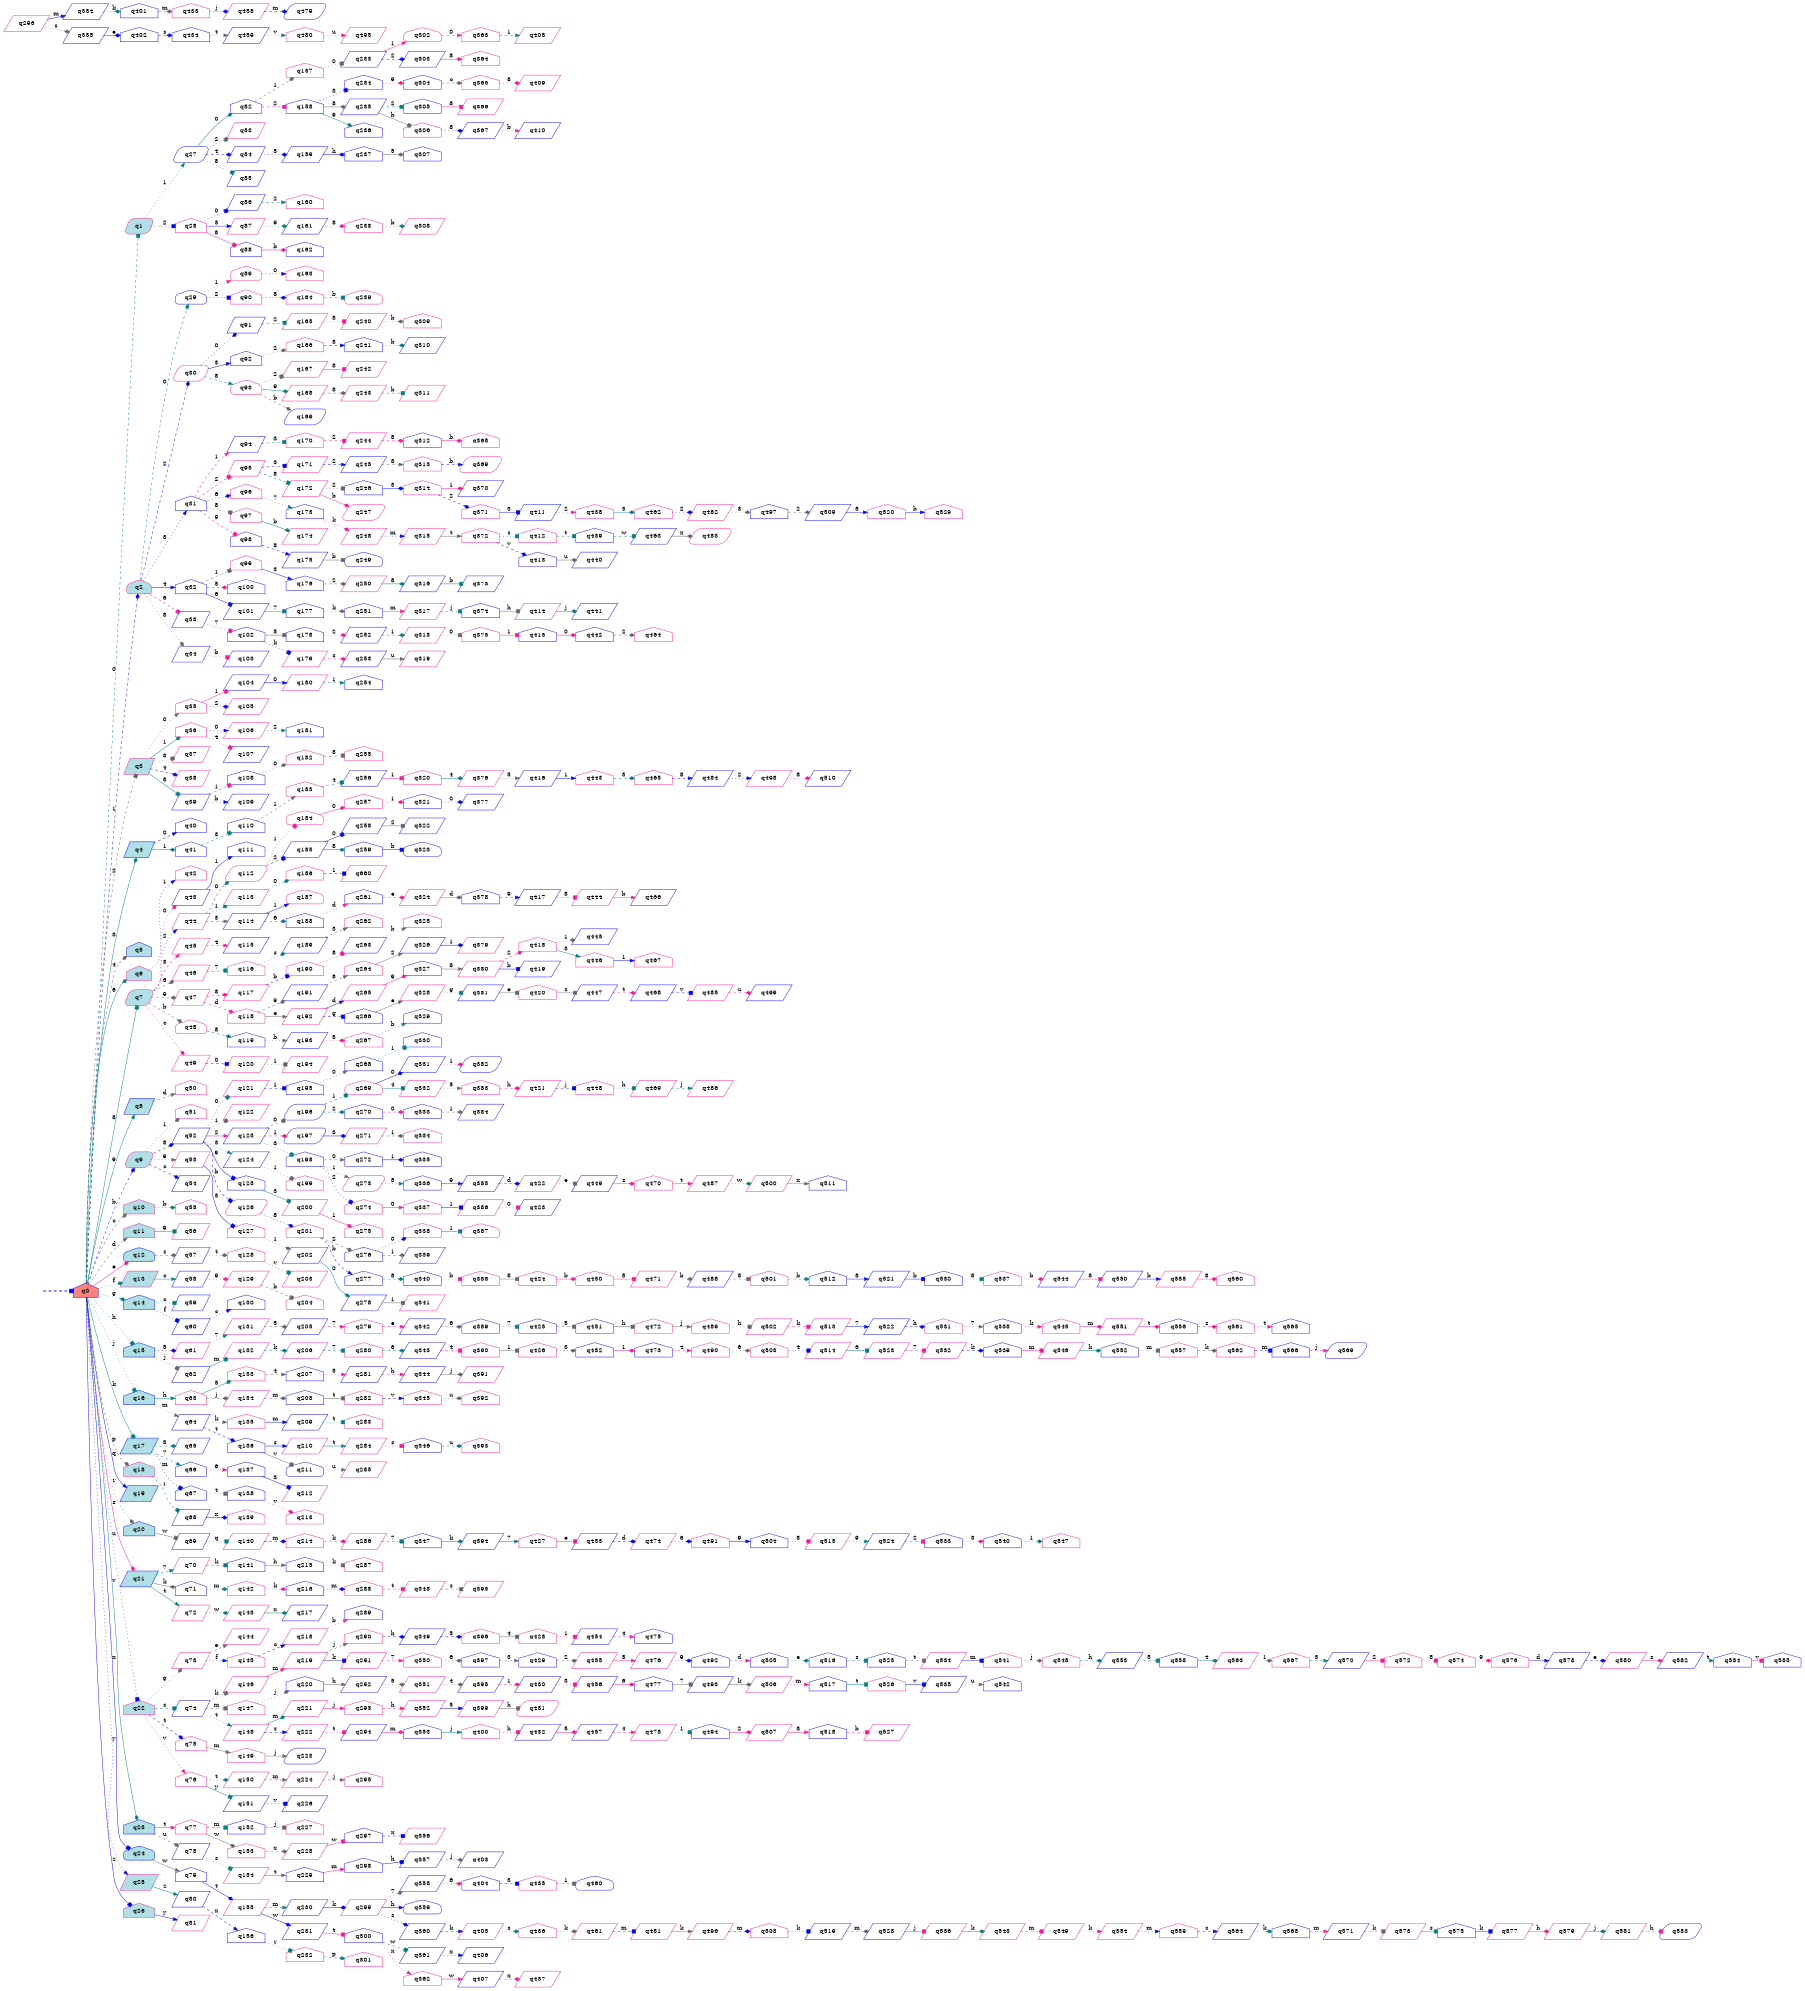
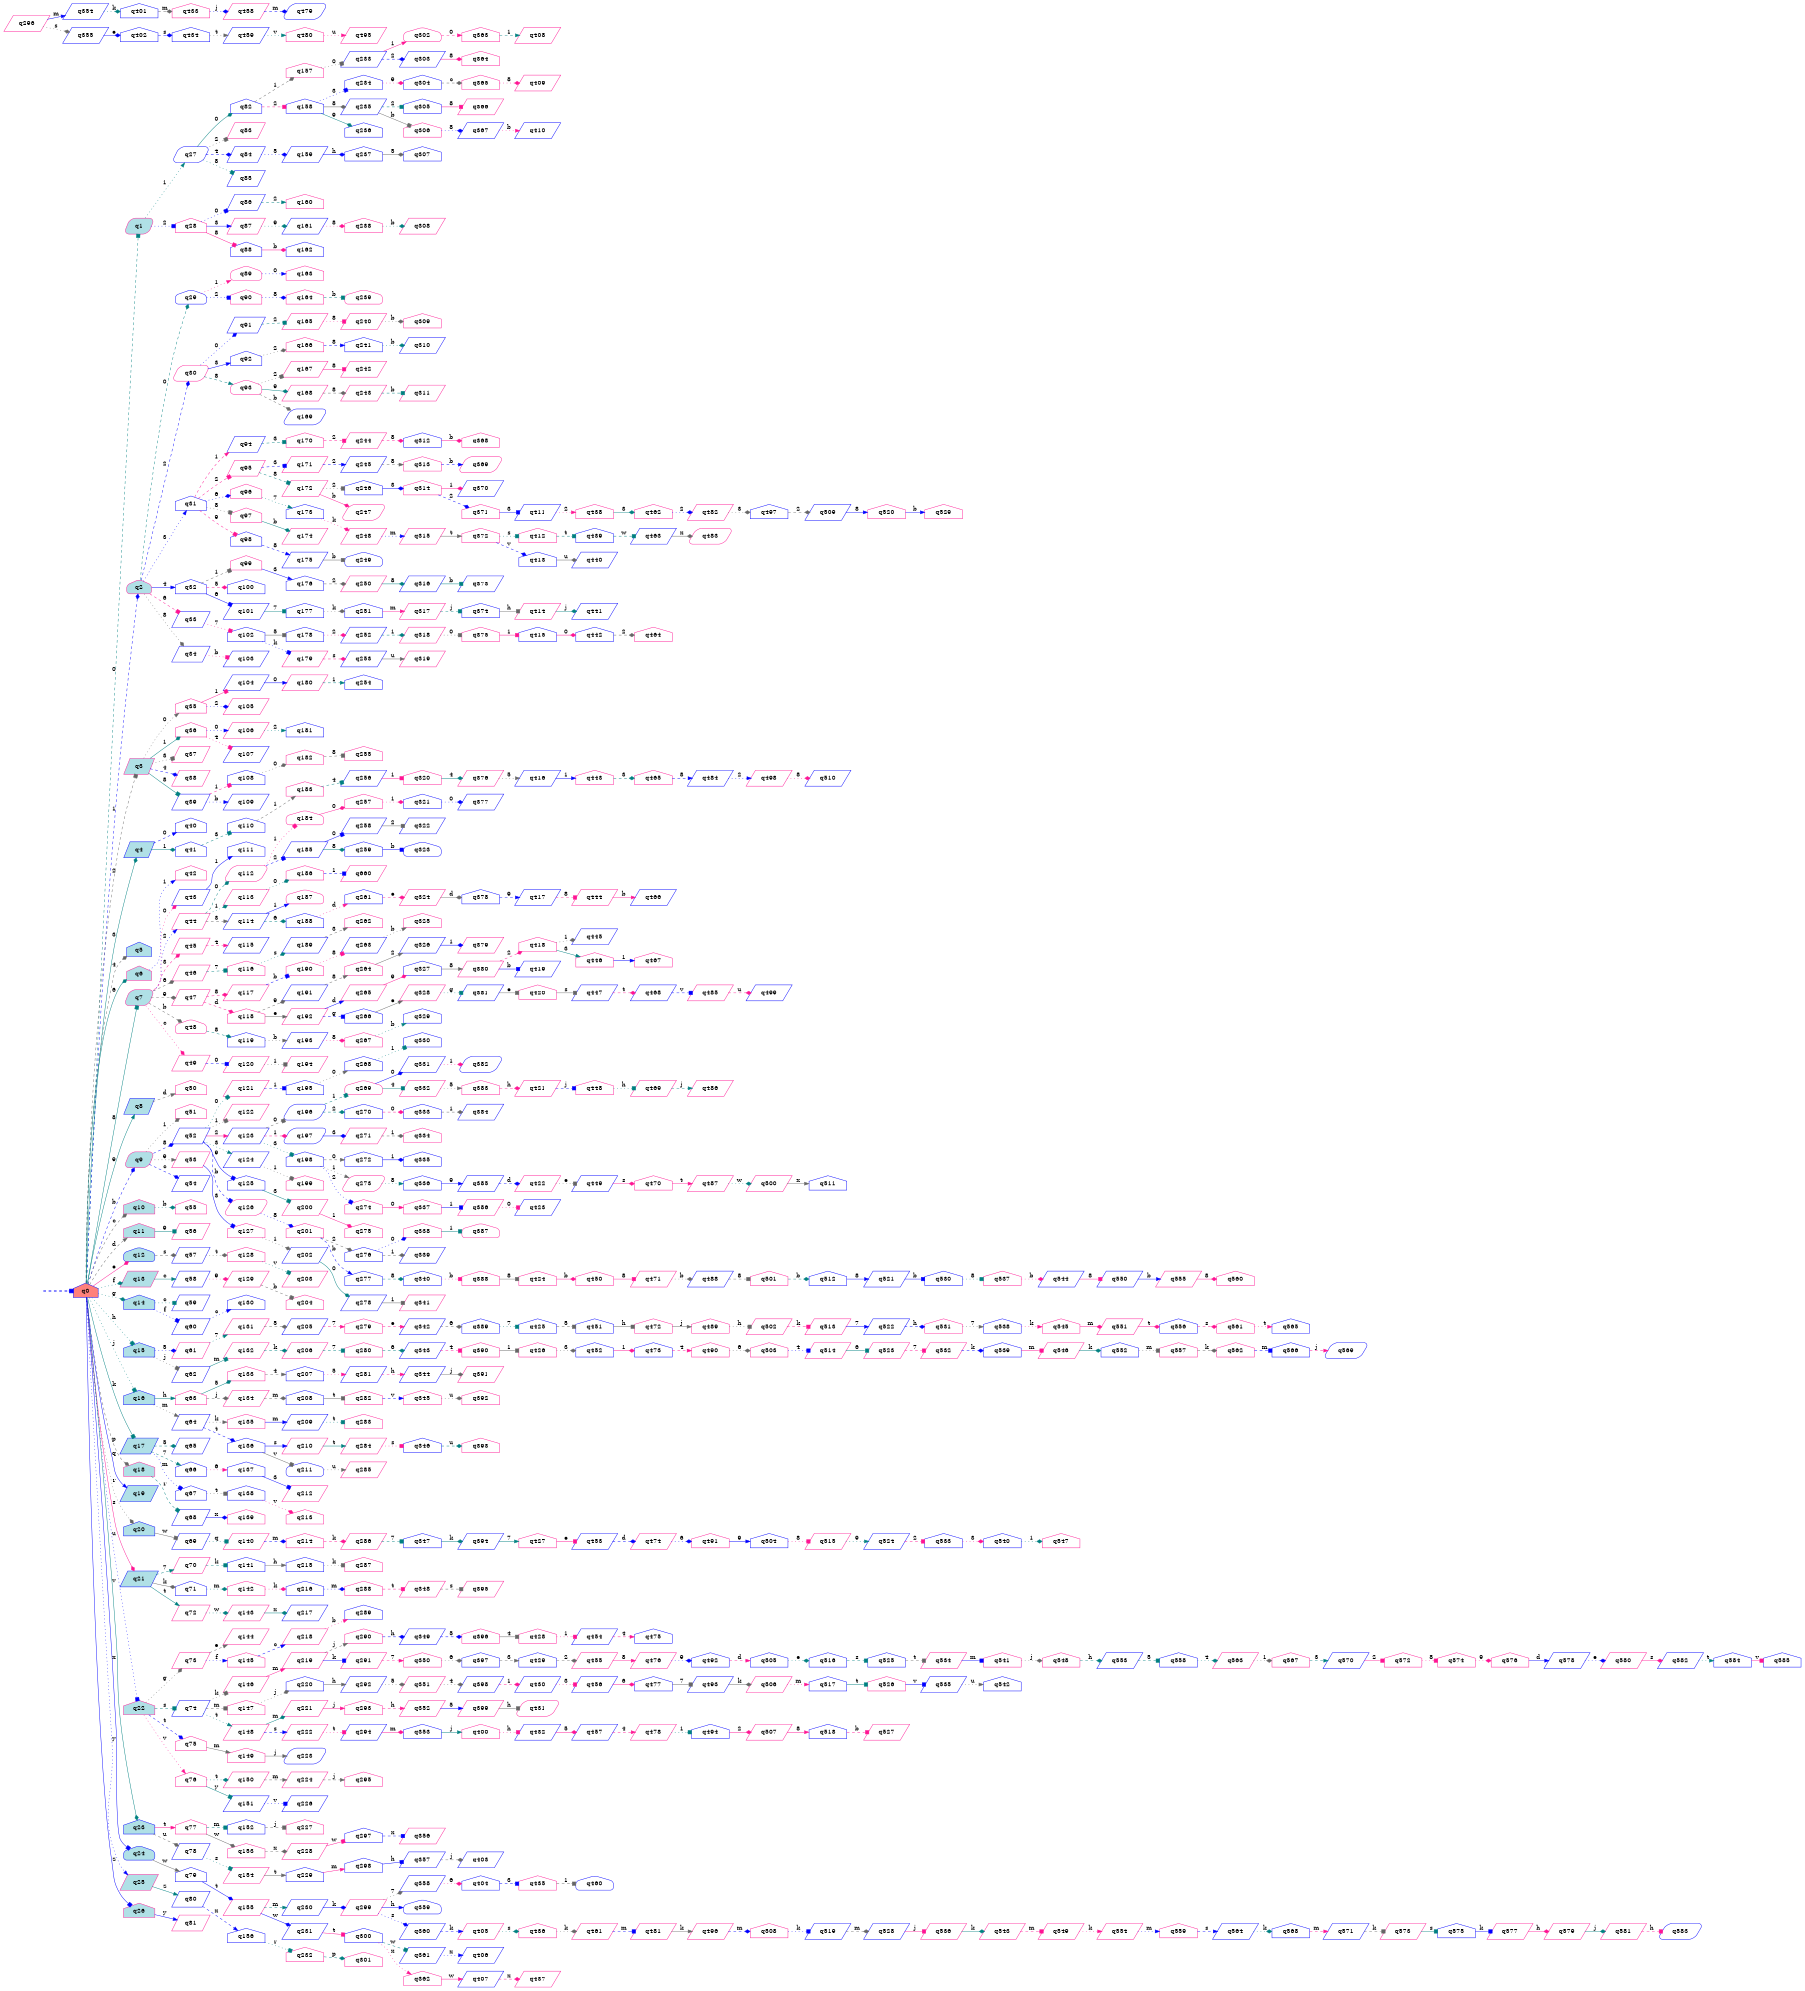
edge "q7" -> "q45": arrowhead normal -> diamond
edge "q558" -> "q563": style solid -> dotted
edge "q578" -> "q580": style dashed -> dotted
